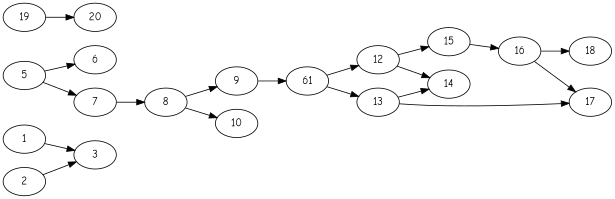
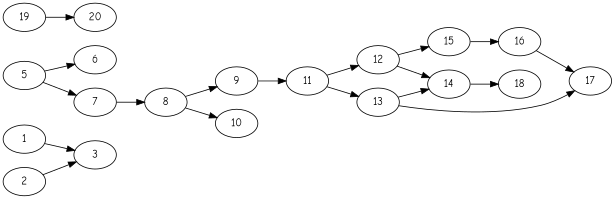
edge "16" -> "18": now "14" -> "18"
node "61": label "61" -> "11"
